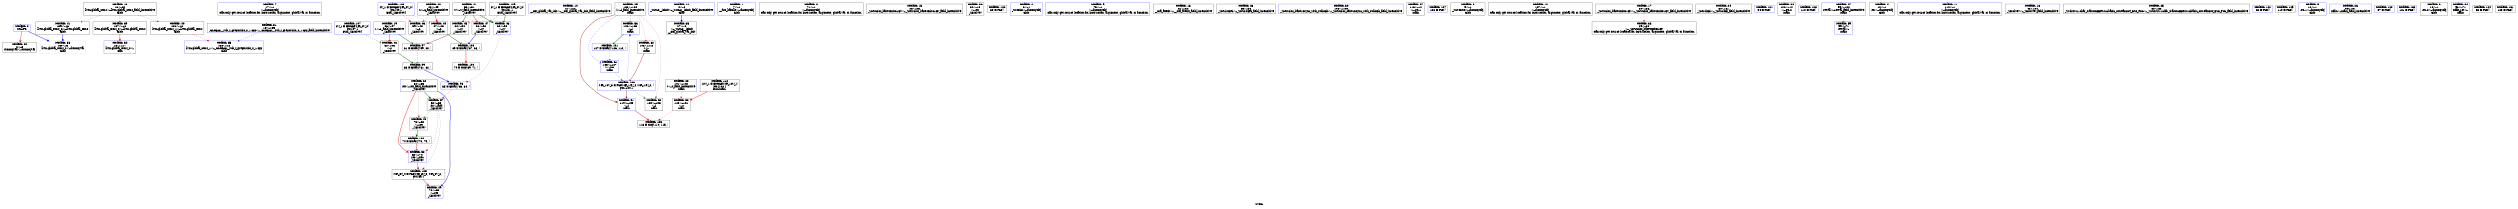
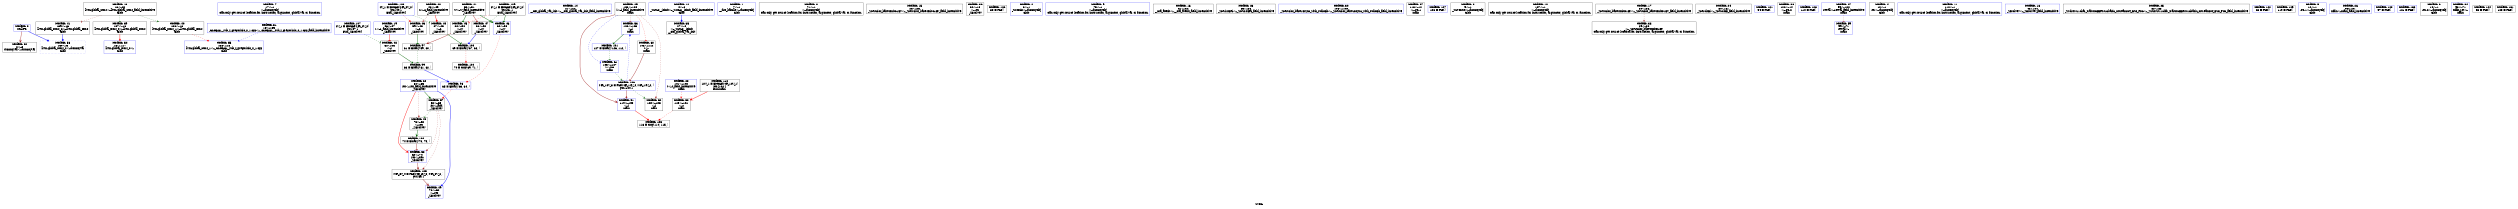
edge "NodeID: 19" -> "NodeID: 97": now "NodeID: 43" -> "NodeID: 97"
node "NodeID: 54": text "Can" -> "Glob"
edge "NodeID: 100" -> "NodeID: 104": style bold -> dashed
